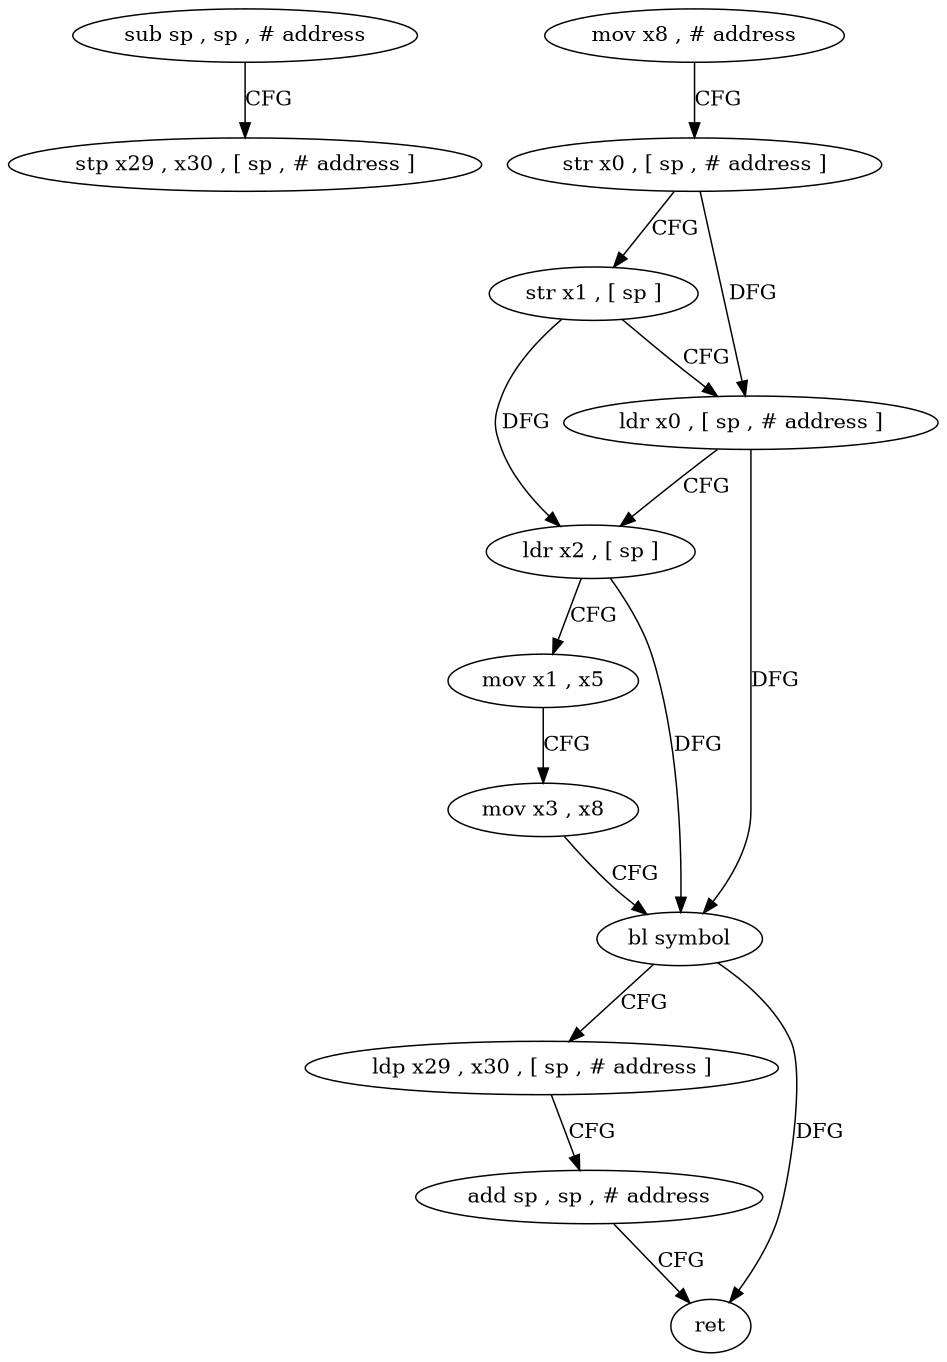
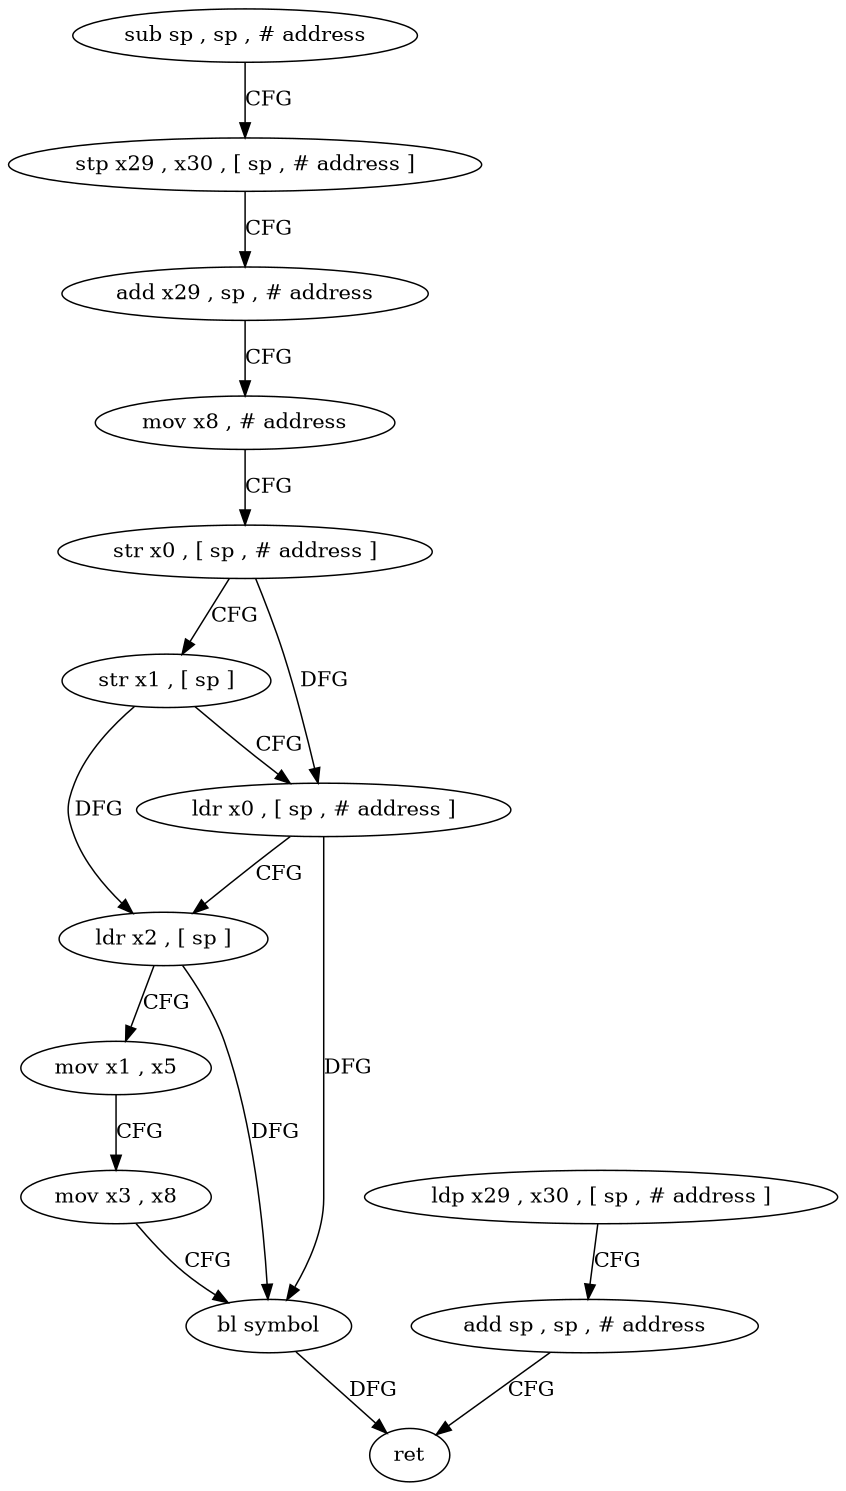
node "add x29 , sp , # address": added
edge "bl symbol" -> "ldp x29 , x30 , [ sp , # address ]": removed, label "CFG"
